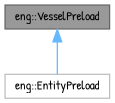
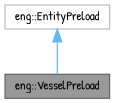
edge "eng::EntityPreload" -> "eng::VesselPreload": reversed
